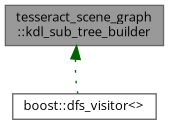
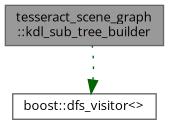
edge "boost::dfs_visitor<>" -> "tesseract_scene_graph ::kdl_sub_tree_builder": reversed
